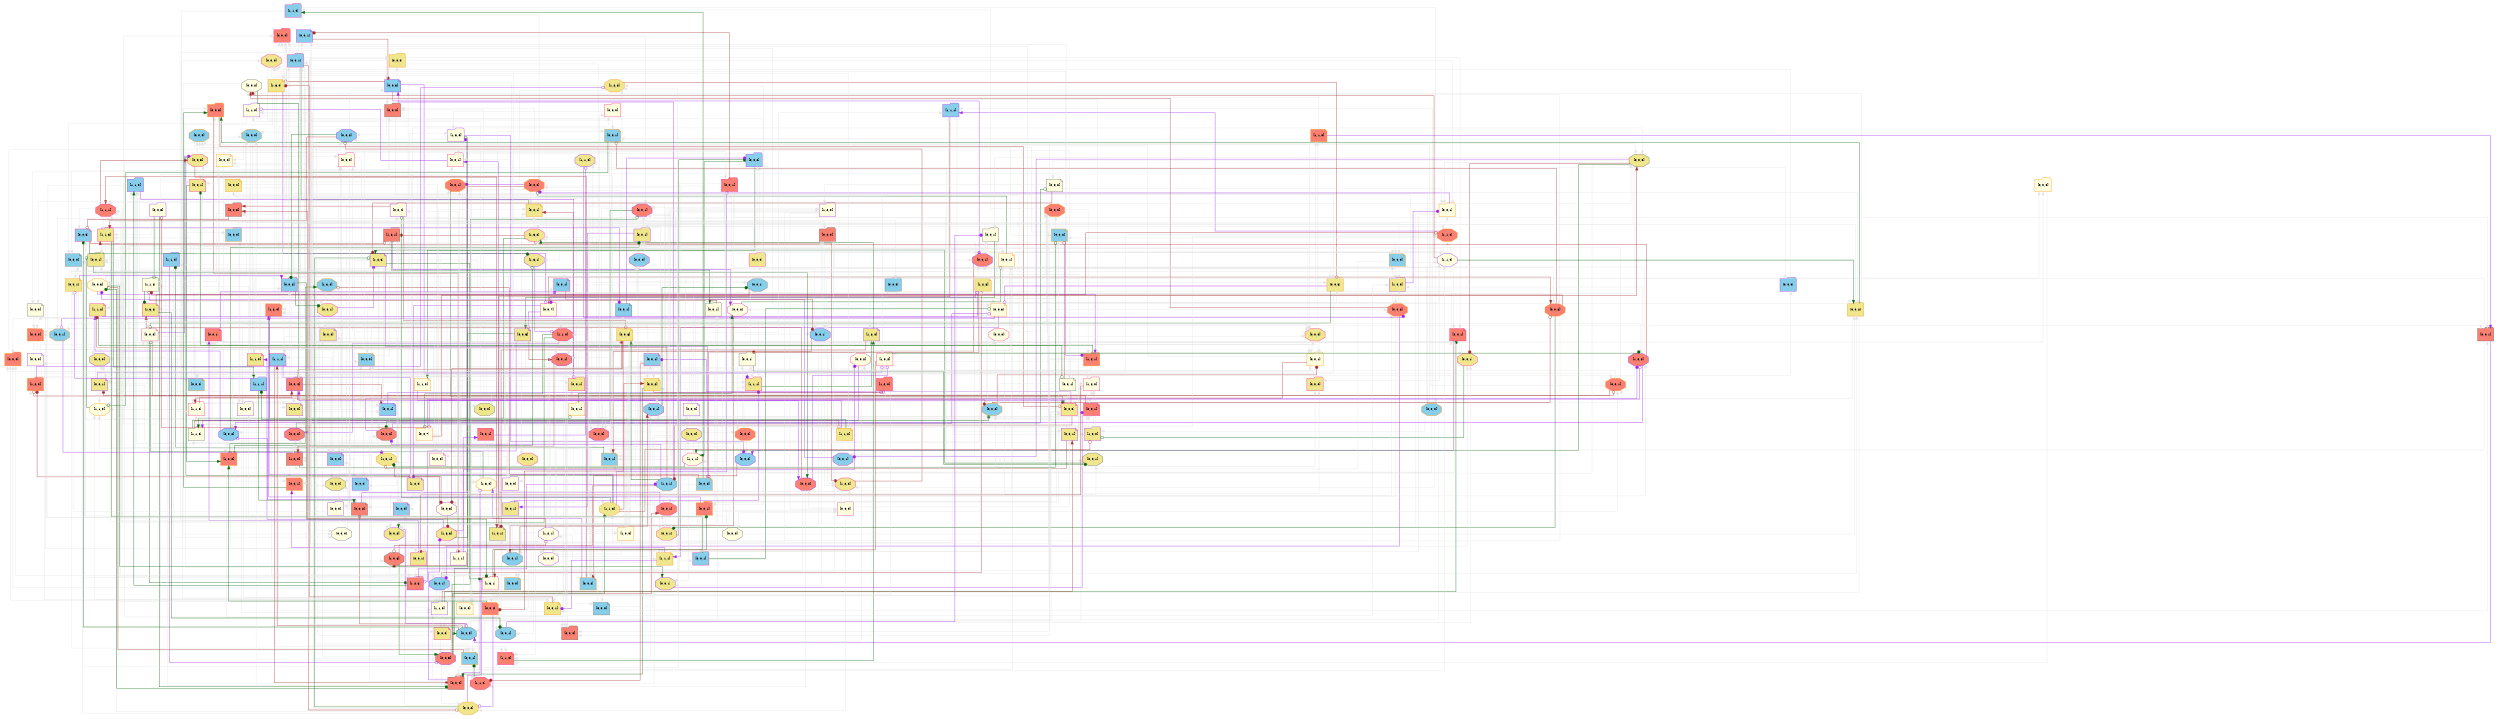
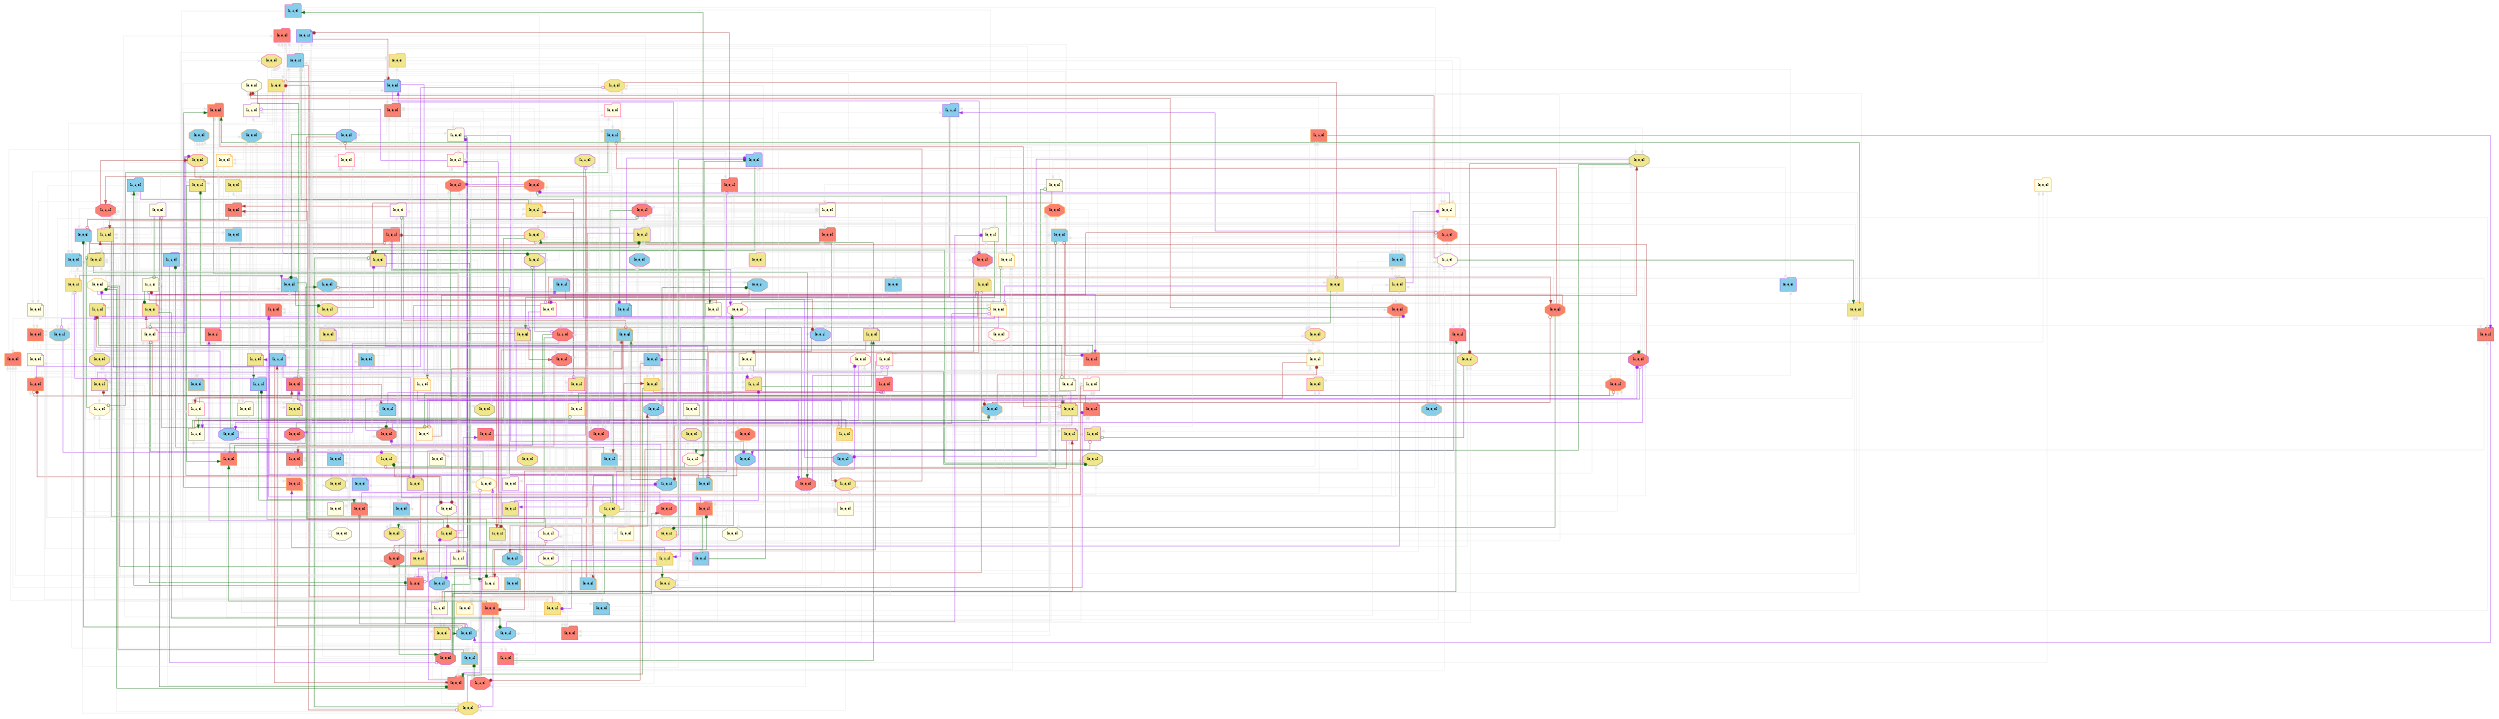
node "[0, 0, 6]": fillcolor khaki -> skyblue
